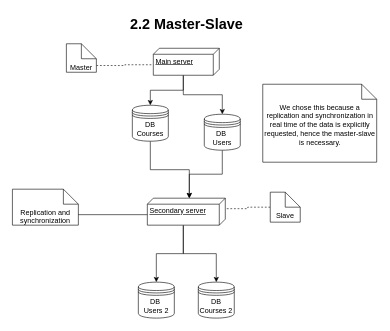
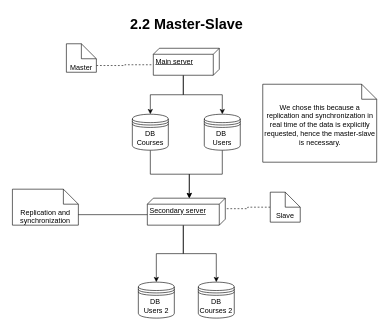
node "DB Courses": moved (150, 123) -> (150, 132)
